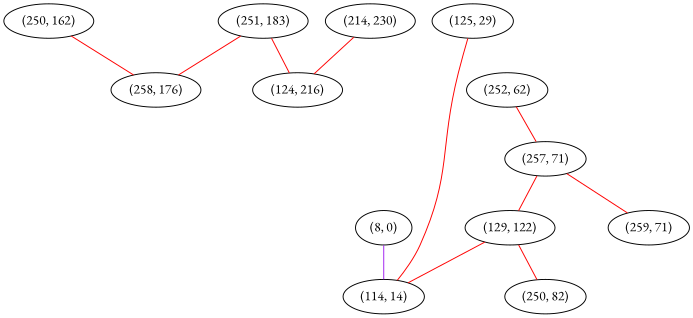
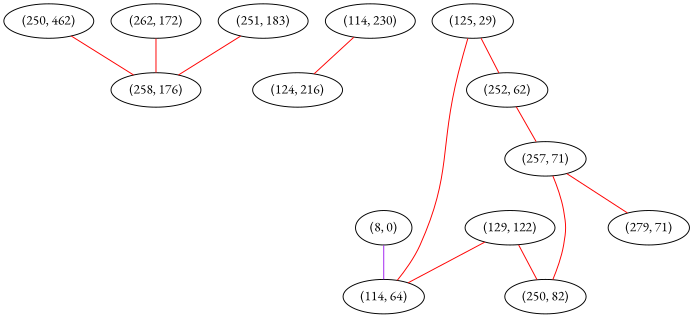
node "(250, 162)": label "(250, 162)" -> "(250, 462)"
node "(262, 172)": added
node "(214, 230)": label "(214, 230)" -> "(114, 230)"
edge "(251, 183)" -- "(124, 216)": removed
edge "(125, 29)" -- "(252, 62)": added
edge "(257, 71)" -- "(129, 122)": now "(257, 71)" -- "(250, 82)"
node "(259, 71)": label "(259, 71)" -> "(279, 71)"
node "(114, 14)": label "(114, 14)" -> "(114, 64)"
